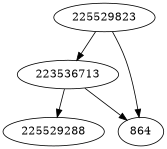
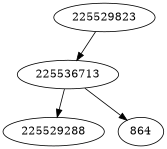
edge "225529823" -> "864": removed
node "223536713": label "223536713" -> "225536713"
